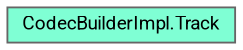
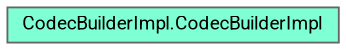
node "CodecBuilderImpl.Track": label "CodecBuilderImpl.Track" -> "CodecBuilderImpl.CodecBuilderImpl"
